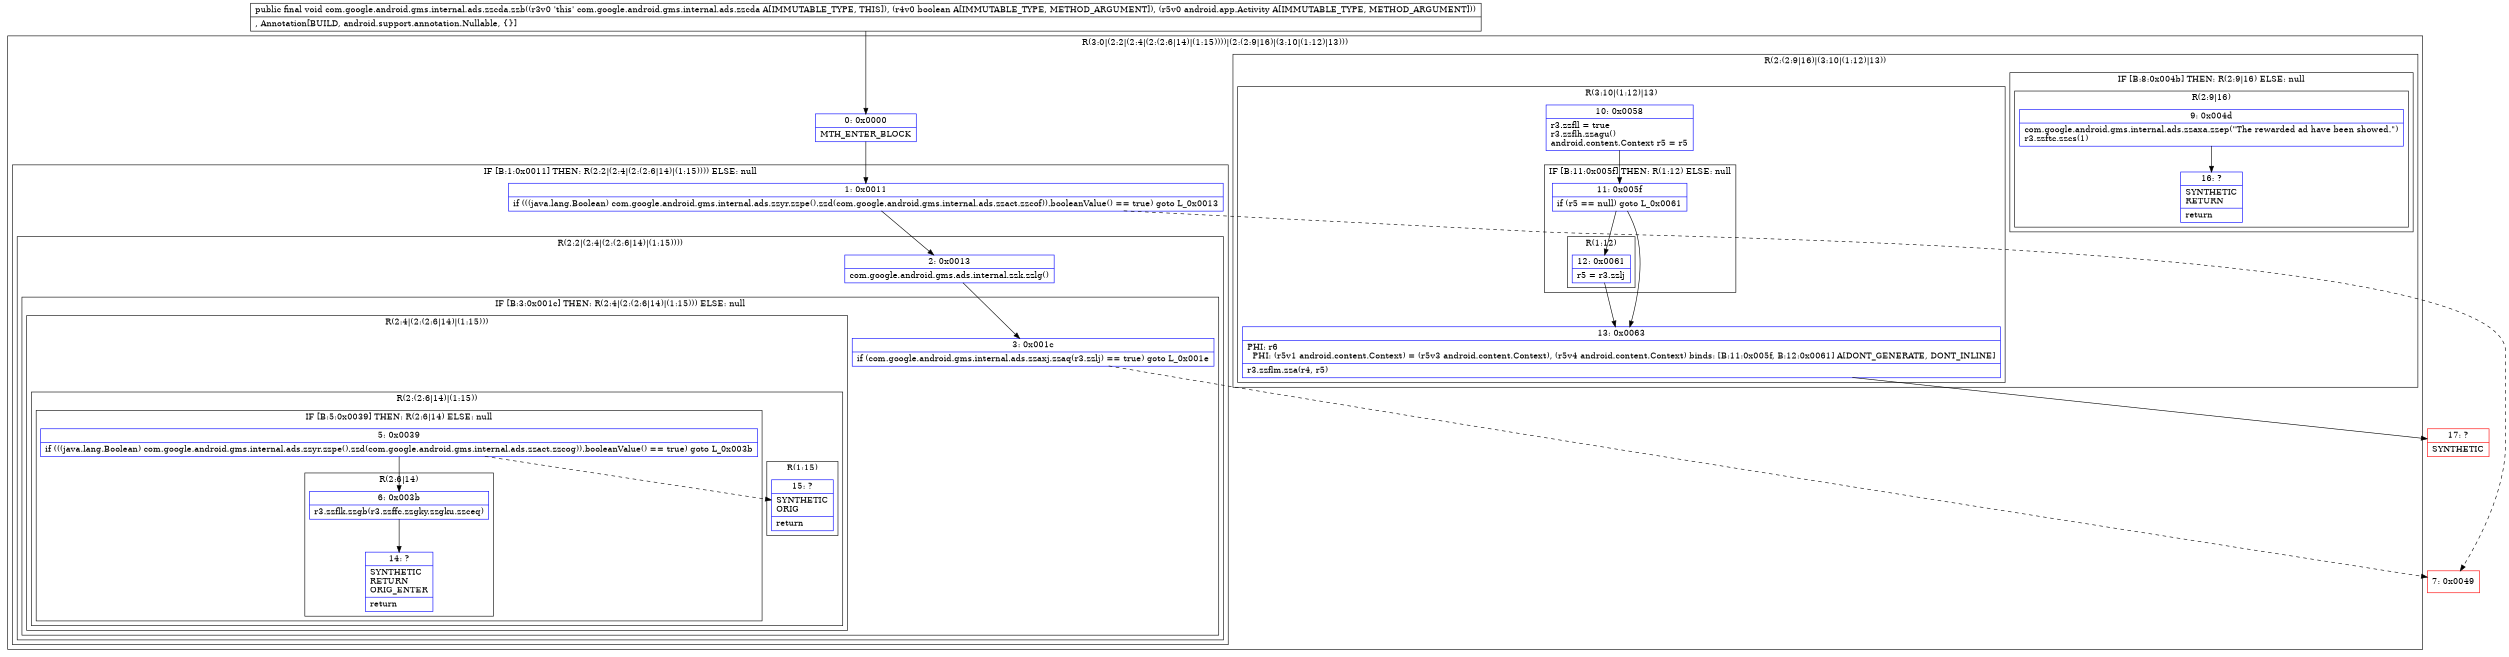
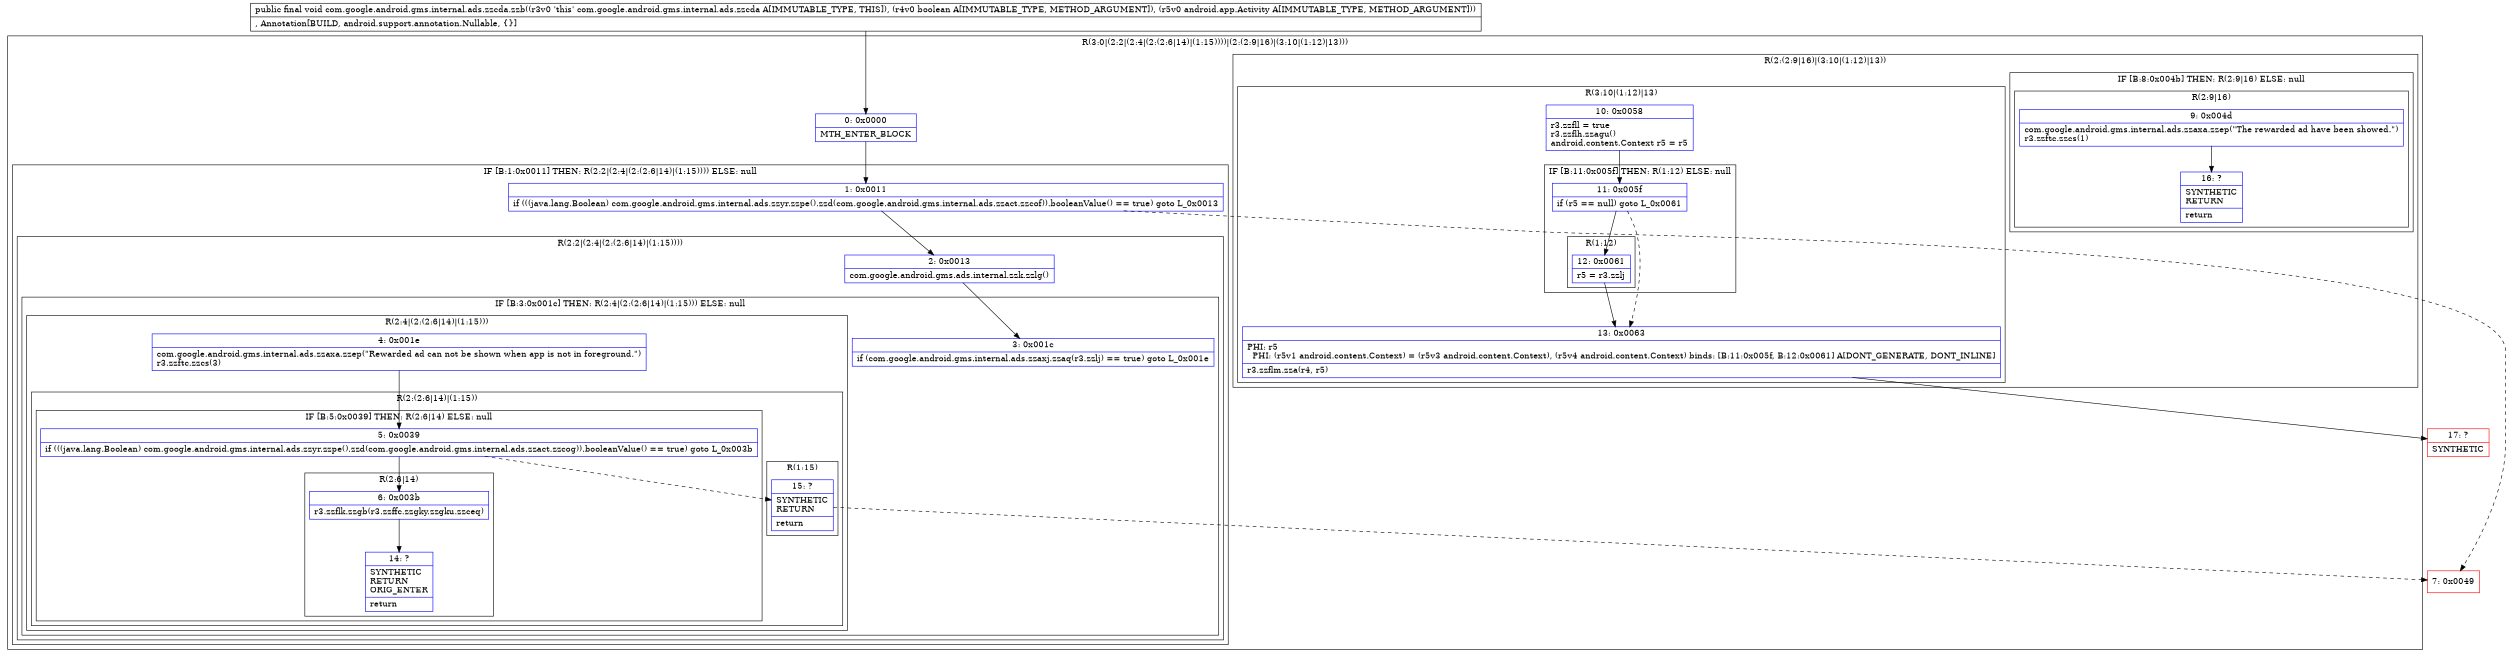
edge "11: 0x005f" -> "13: 0x0063": style solid -> dashed
node "13: 0x0063": text "PHI: r6" -> "PHI: r5"
node "4: 0x001e": added
edge "3: 0x001c" -> "7: 0x0049": now "15: ?" -> "7: 0x0049"
node "15: ?": text "ORIG" -> "RETURN"
